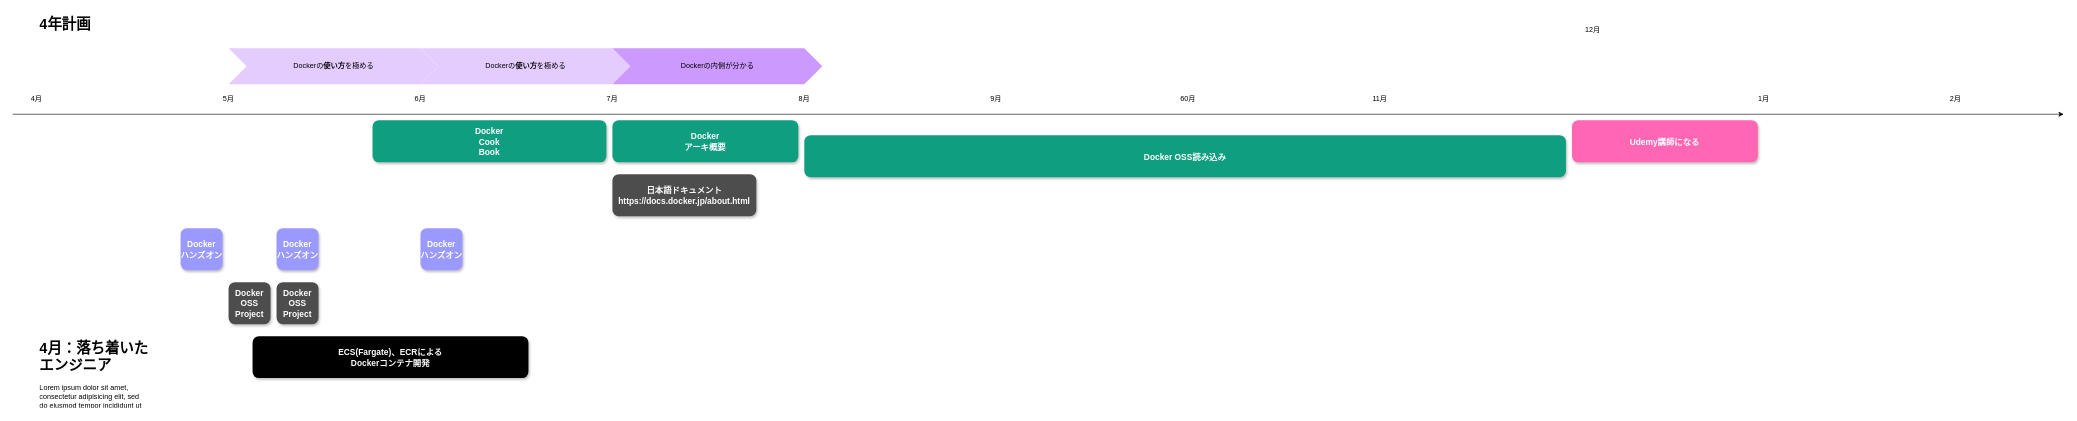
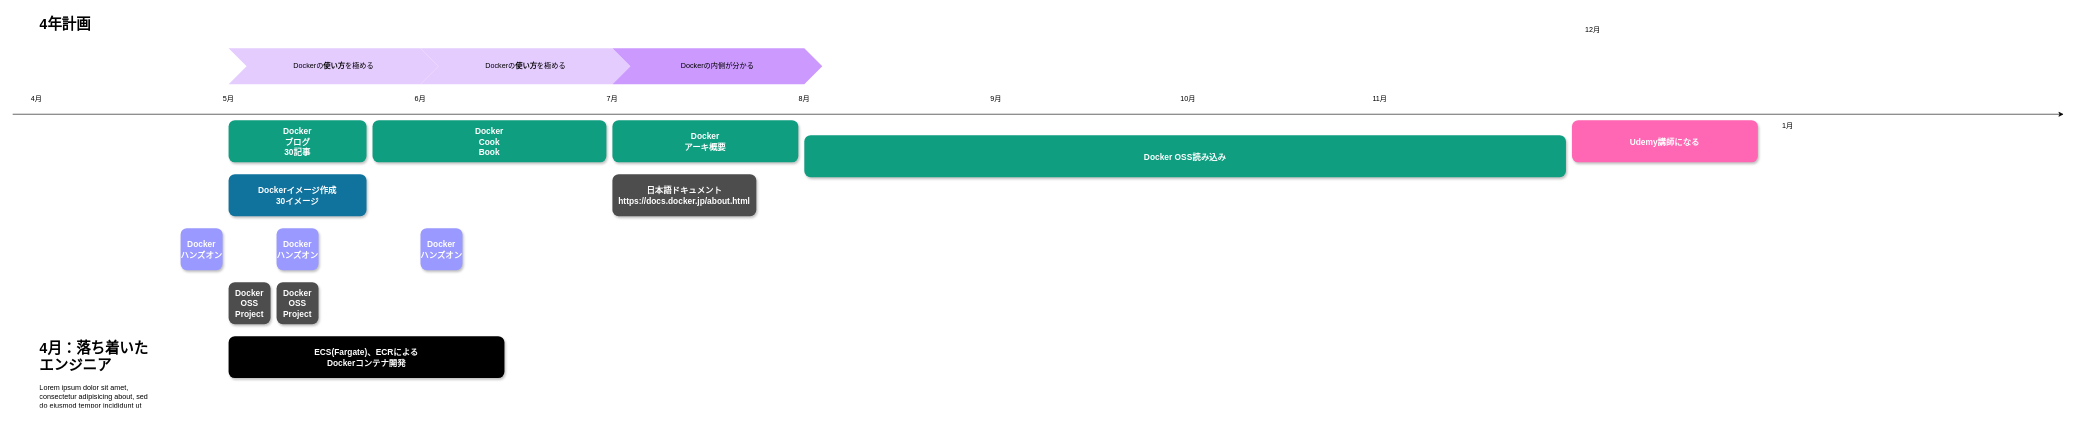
node "60月": label "60月" -> "10月"
node "1月": moved (1764, 99) -> (1788, 126)
node "2月": removed
node "Docker ブログ 30記事": added
node "Dockerイメージ作成 30イメージ": added
node "4月：落ち着いたエンジニアLorem ipsum dolor sit amet, consectetur adipisicing elit, sed do eiusmod tempor incididunt ut labore et dolore magna aliqua.": label "4月：落ち着いたエンジニアLorem ipsum dolor sit amet, consectetur adipisicing elit, sed do eiusmod tempor incididunt ut labore et dolore magna aliqua." -> "4月：落ち着いたエンジニアLorem ipsum dolor sit amet, consectetur adipisicing about, sed do eiusmod tempor incididunt ut labore et dolore magna aliqua."
node "ECS(Fargate)、ECRによる Dockerコンテナ開発": moved (390, 357) -> (366, 357)
